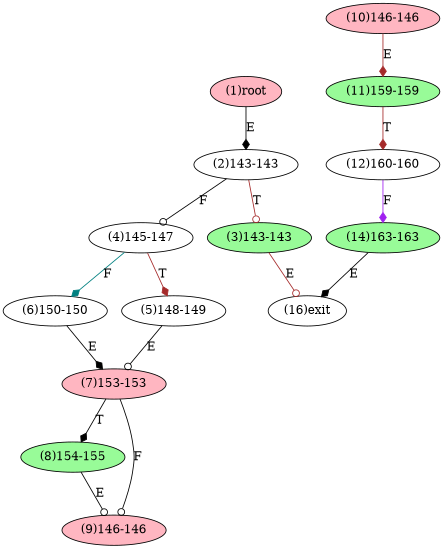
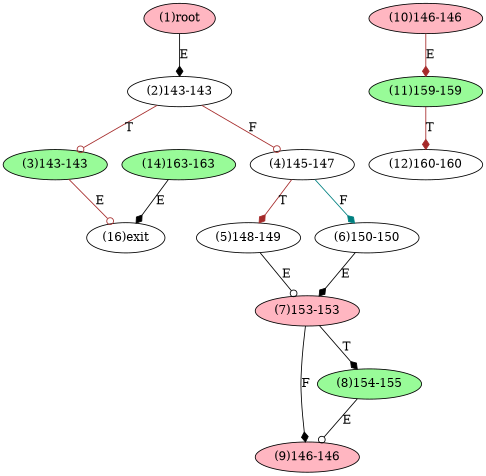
edge "(12)160-160" -> "(14)163-163": removed, label "F"
edge "(2)143-143" -> "(4)145-147": color black -> brown
edge "(7)153-153" -> "(9)146-146": arrowhead odot -> diamond
